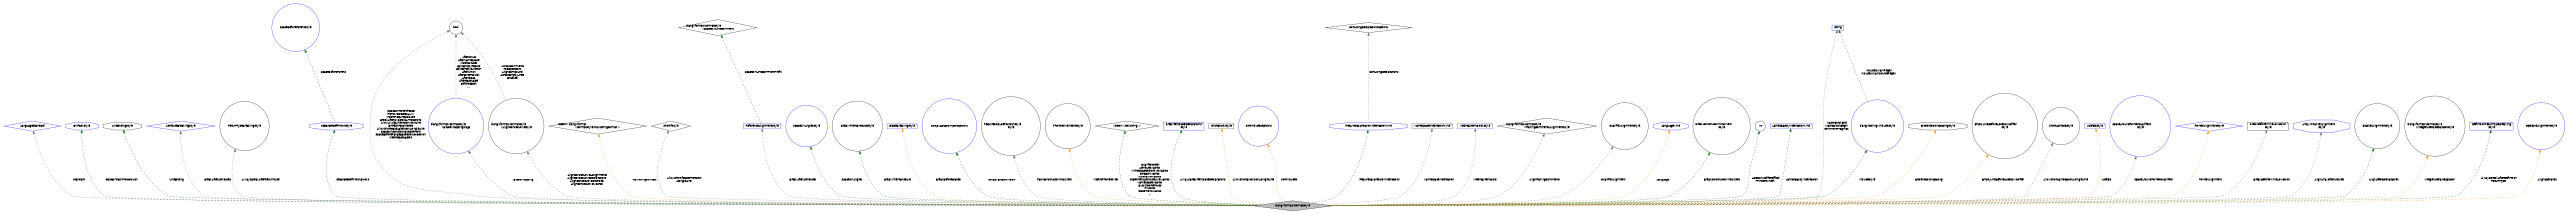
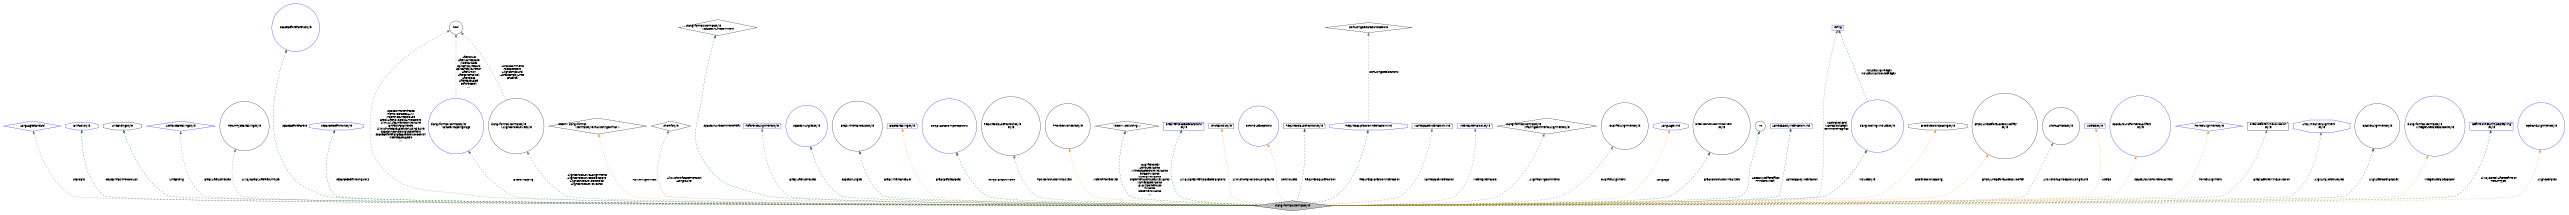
edge "ReferenceAlignmentStyle" -> "clang::format::FormatStyle ::SpacesInLineComment": now "clang::format::FormatStyle" -> "clang::format::FormatStyle ::SpacesInLineComment"
edge "SeparateDefinitionStyle" -> "SpaceBeforeParensStyle": now "clang::format::FormatStyle" -> "SpaceBeforeParensStyle"
node "RequiresClausePositionStyle": added
node "clang::format::FormatStyle ::IntegerLiteralSeparatorStyle": color black -> blue
edge "clang::format::FormatStyle" -> "SpaceAroundPointerQualifiers Style": color gray40 -> darkorange
